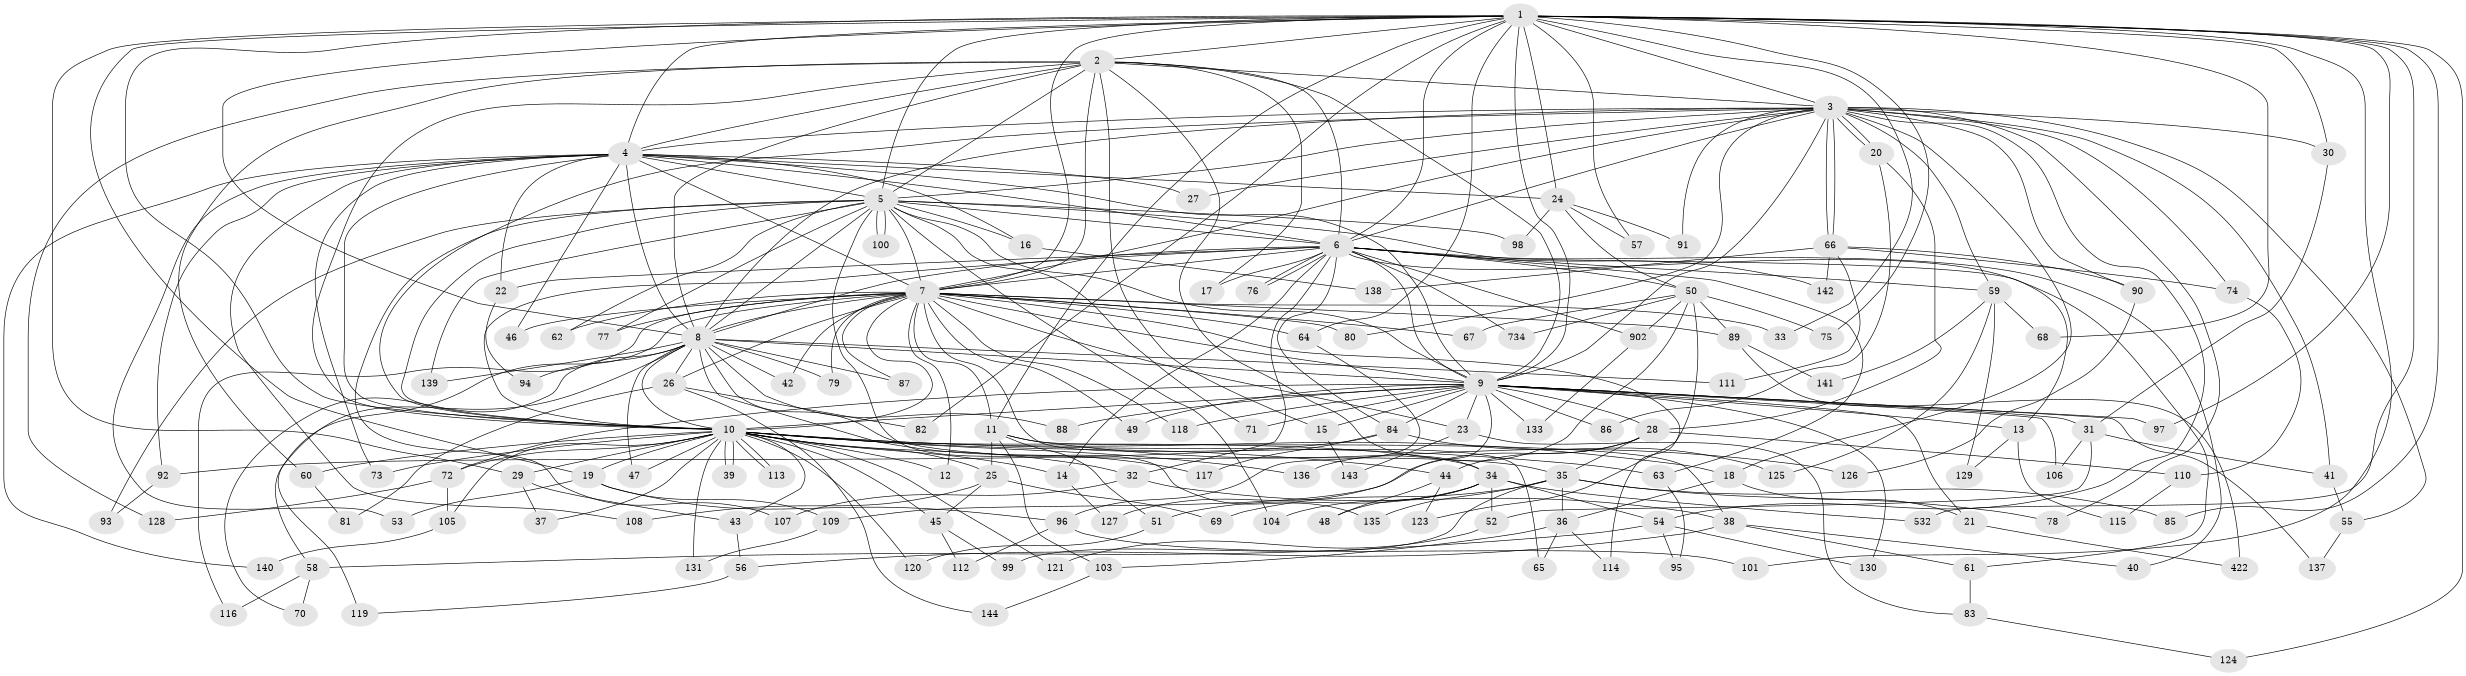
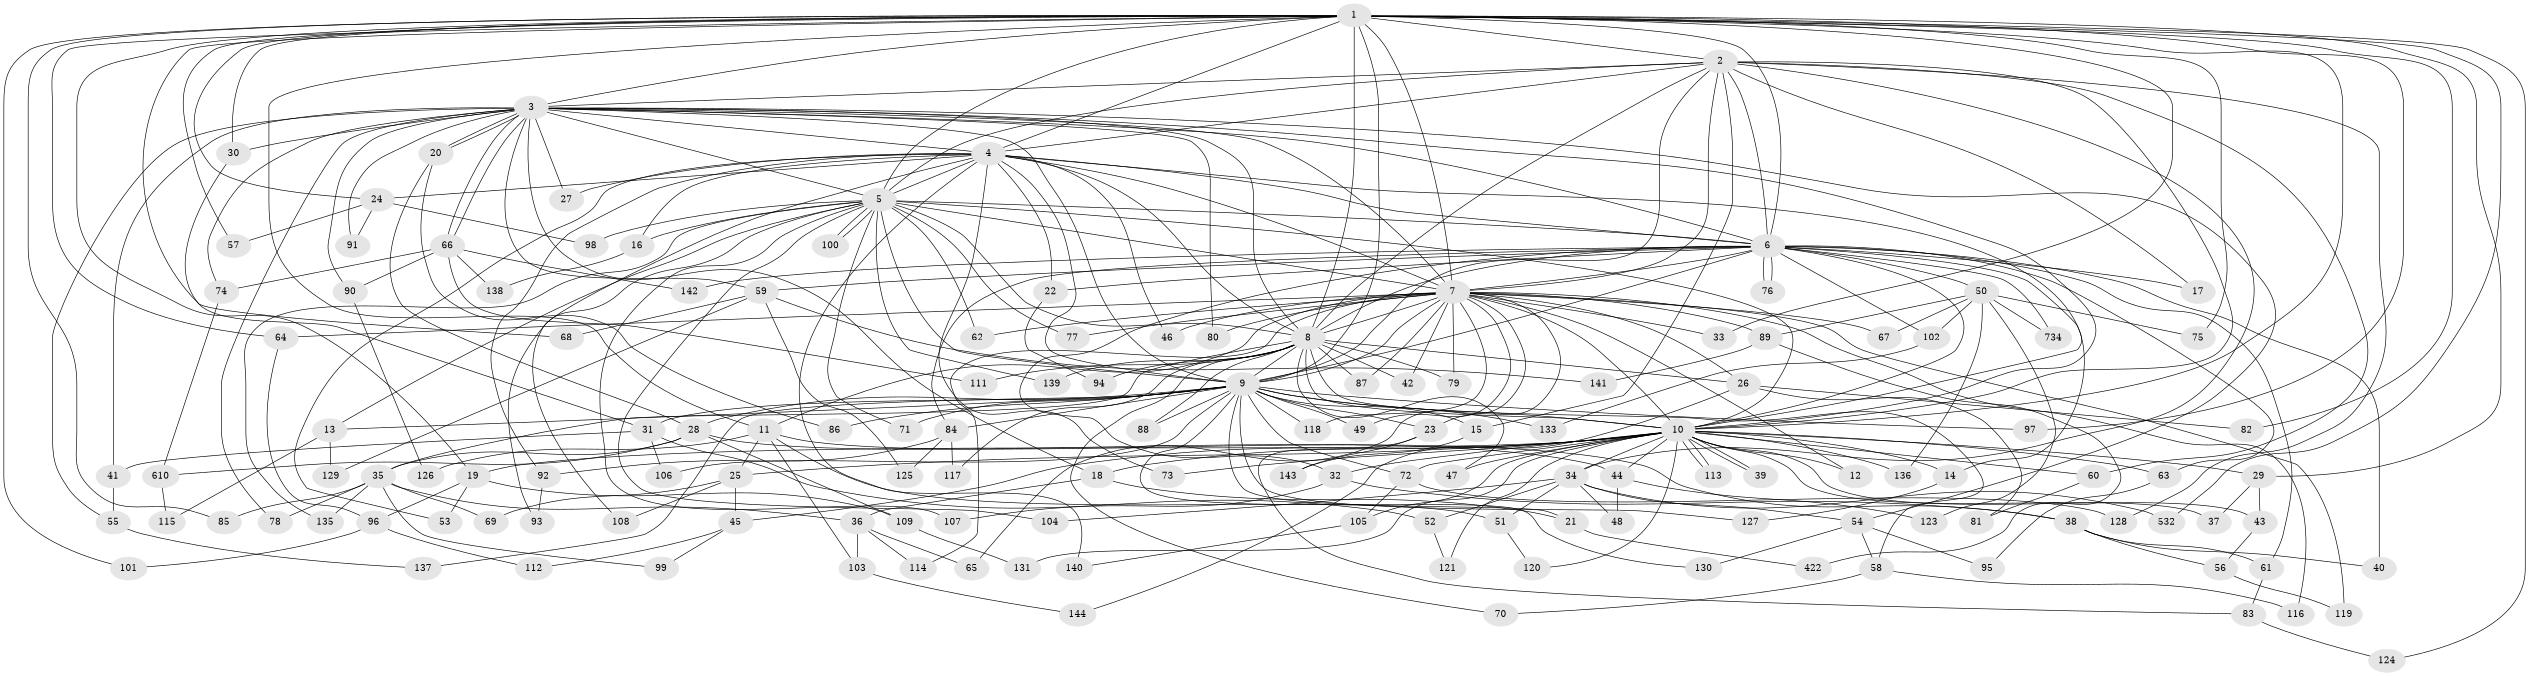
edge "24" -- "50": removed
node "902": label "902" -> "102"
node "110": label "110" -> "610"
